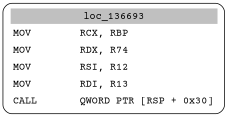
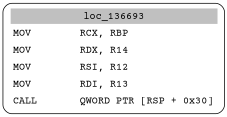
node "loc_136693": text "MOV        RDX, R74" -> "MOV        RDX, R14"
